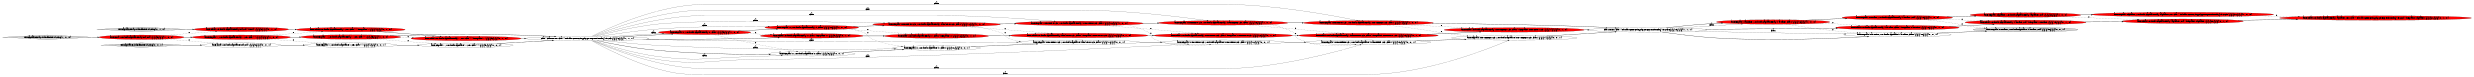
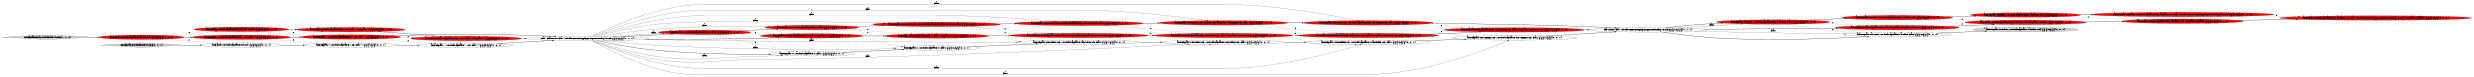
node "testCapitalizeFullyWithDelimiters_String['0', '1', '0']": removed
